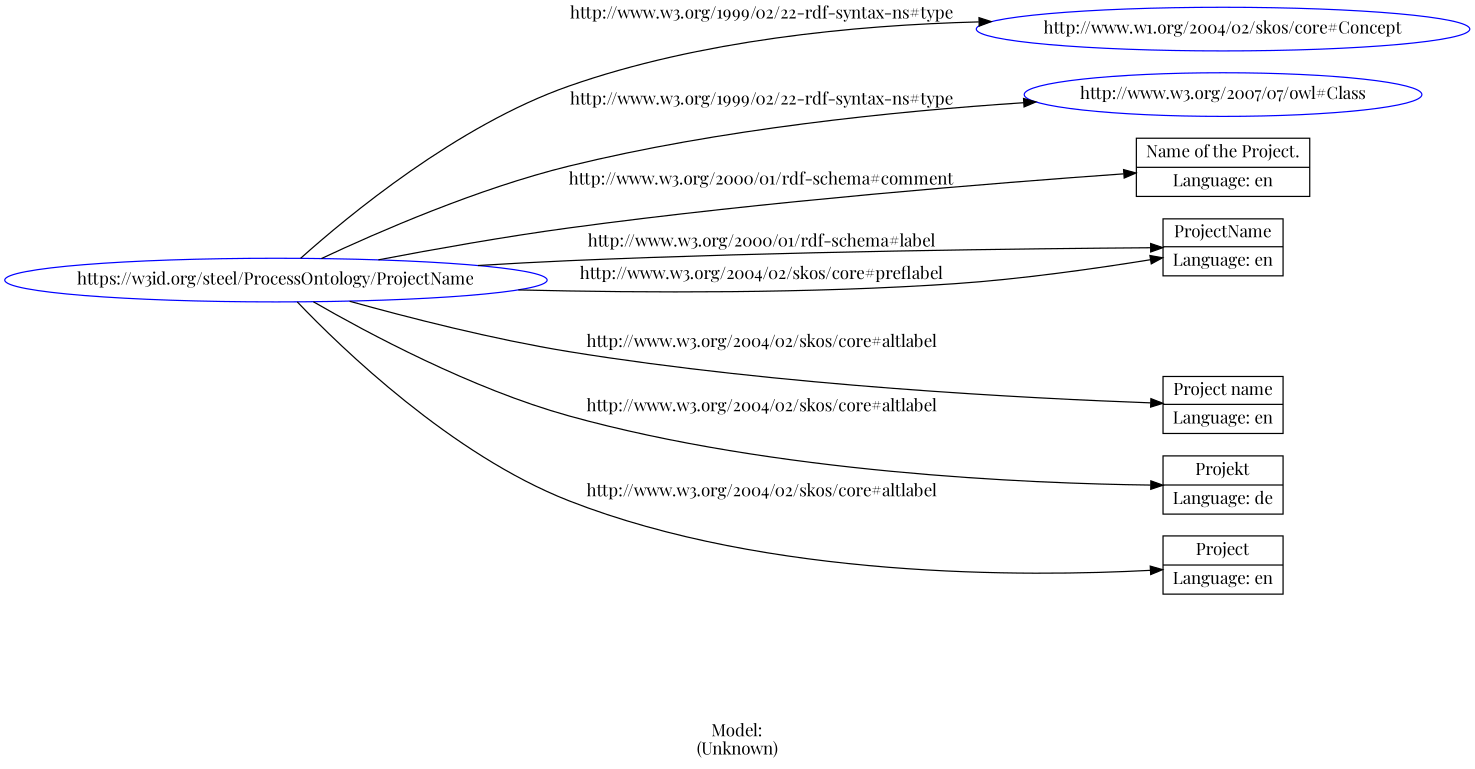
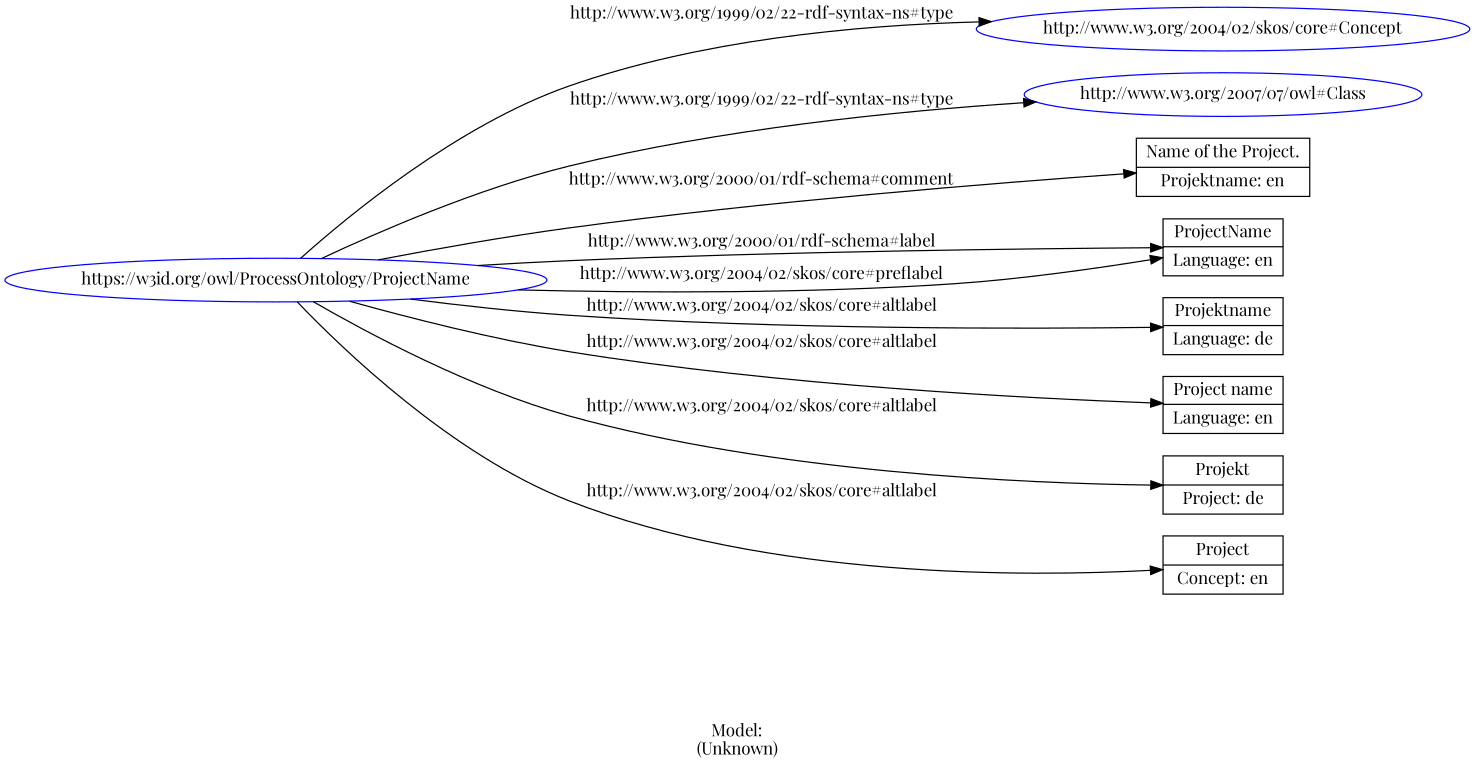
node "http://www.w1.org/2004/02/skos/core#Concept": label "http://www.w1.org/2004/02/skos/core#Concept" -> "http://www.w3.org/2004/02/skos/core#Concept"
node "Name of the Project.": text "Language: en" -> "Projektname: en"
node "https://w3id.org/steel/ProcessOntology/ProjectName": label "https://w3id.org/steel/ProcessOntology/ProjectName" -> "https://w3id.org/owl/ProcessOntology/ProjectName"
node "Projektname": added
node "Projekt": text "Language: de" -> "Project: de"
node "Project": text "Language: en" -> "Concept: en"
